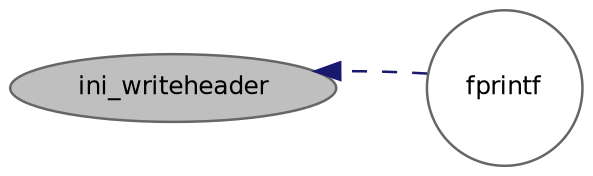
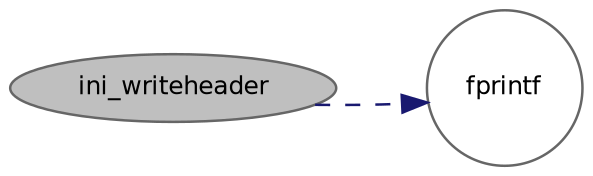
edge "fprintf" -> "ini_writeheader": reversed
